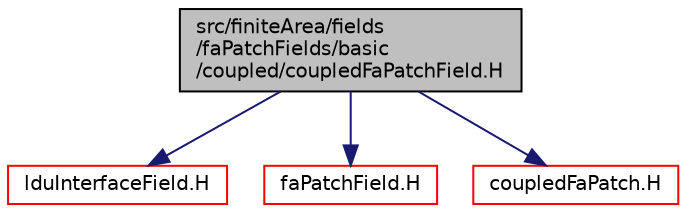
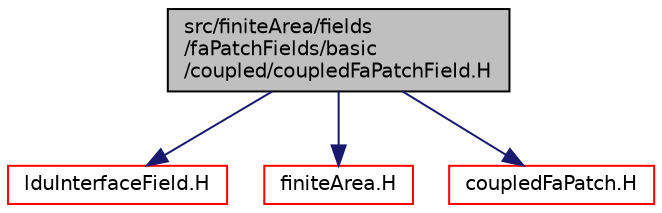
node "faPatchField.H": label "faPatchField.H" -> "finiteArea.H"
